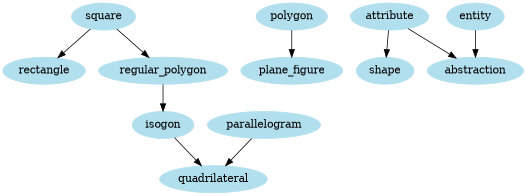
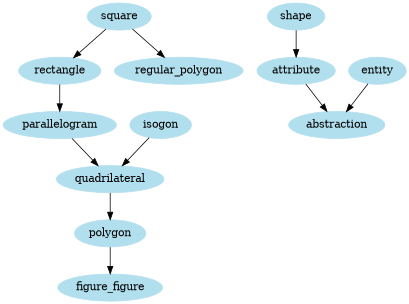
edge "attribute" -> "shape": reversed
node "plane_figure": label "plane_figure" -> "figure_figure"
edge "rectangle" -> "parallelogram": added
edge "regular_polygon" -> "isogon": removed
edge "quadrilateral" -> "polygon": added
